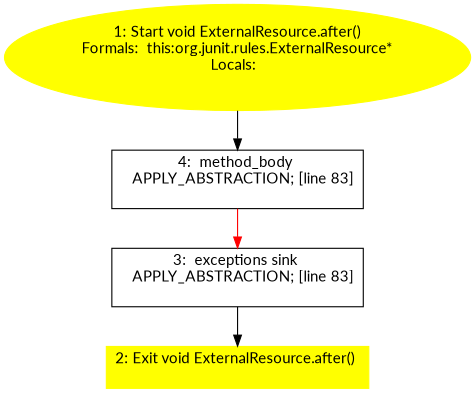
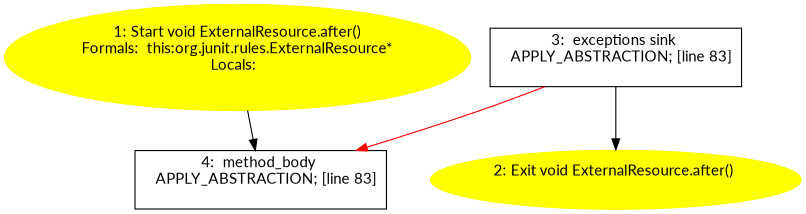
edge "4:  method_body APPLY_ABSTRACTION; [line 83]" -> "3:  exceptions sink APPLY_ABSTRACTION; [line 83]": reversed
node "2: Exit void ExternalResource.after()": shape box -> ellipse
